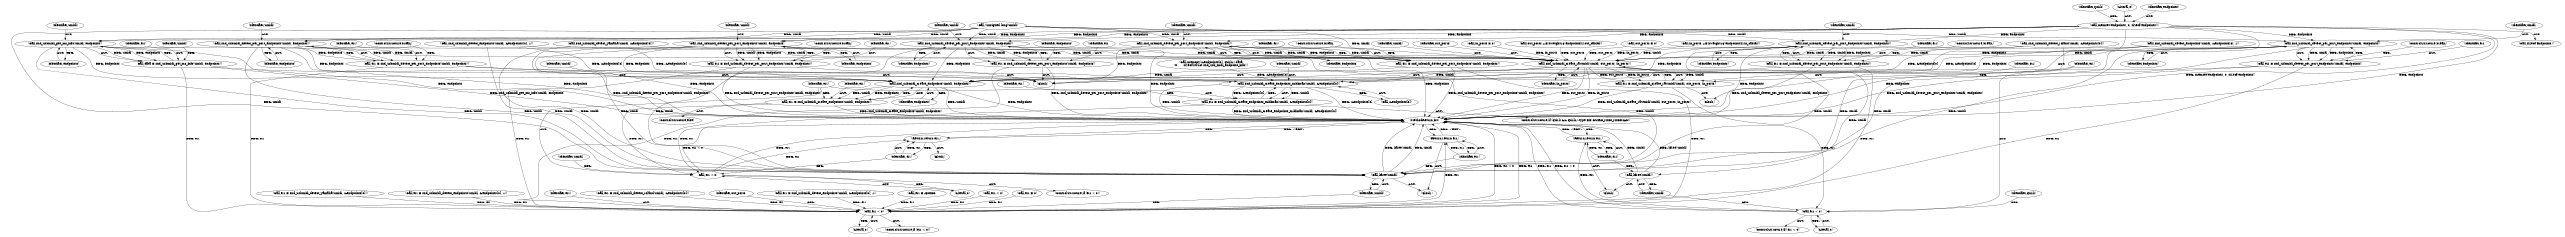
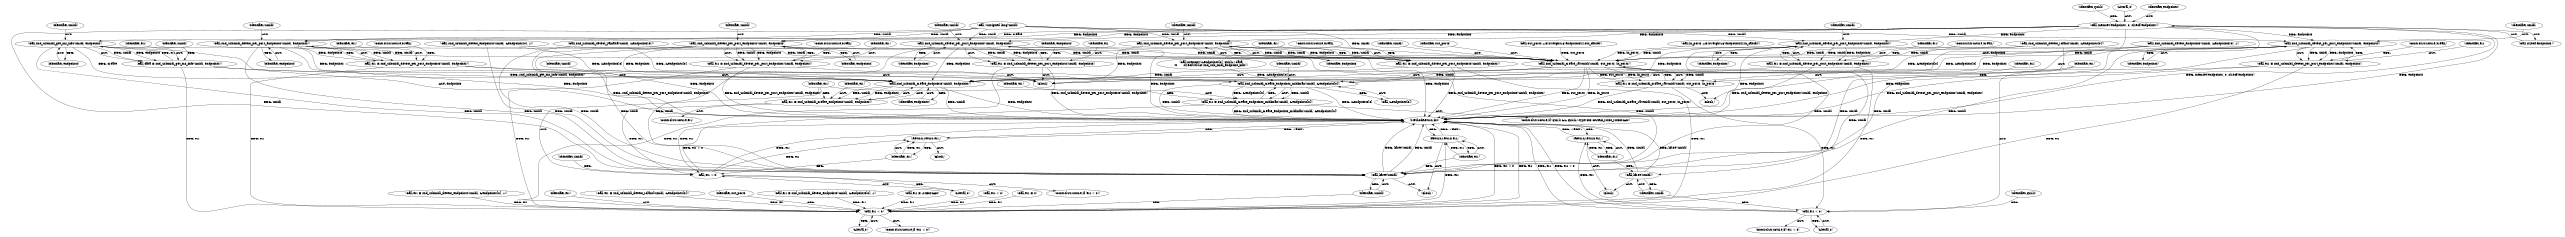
edge "(Call,sizeof(endpoints))" -> "(Call,memset(endpoints, 0, sizeof(endpoints)))": added, label "AST:"
edge "(Call,memset(endpoints, 0, sizeof(endpoints)))" -> "(Call,snd_usbmidi_get_ms_info(umidi, endpoints))": label "DDG: endpoints" -> "DDG: create"
edge "(Call,(unsigned long)umidi)" -> "(Call,snd_usbmidi_get_ms_info(umidi, endpoints))": removed, label "DDG: umidi"
node "(Call,in_ports = 0)": removed
node "(Call,out_ports = 0)": removed
edge "(Call,data = snd_usbmidi_get_ms_info(umidi, endpoints))" -> "(Call,snd_usbmidi_get_ms_info(umidi, endpoints))": label "CFG: " -> "DDG: err"
edge "(Call,memset(endpoints, 0, sizeof(endpoints)))" -> "(Call,snd_usbmidi_create_endpoints(umidi, endpoints))": label "DDG: endpoints" -> "AST: endpoints"
edge "(Call,snd_usbmidi_get_ms_info(umidi, endpoints))" -> "(Call,snd_usbmidi_create_endpoints(umidi, endpoints))": label "DDG: endpoints" -> "DDG: create"
edge "(Call,snd_usbmidi_get_ms_info(umidi, endpoints))" -> "(MethodReturn,int)": label "DDG: endpoints" -> "AST: endpoints"
node "(Identifier,in_ports)": removed
edge "(Call,err = snd_usbmidi_create_endpoints(umidi, endpoints))" -> "(Call,snd_usbmidi_create_endpoints(umidi, endpoints))": label "CFG: " -> "AST: "
edge "(Call,data = snd_usbmidi_get_ms_info(umidi, endpoints))" -> "(MethodReturn,int)": now "(Call,data = snd_usbmidi_get_ms_info(umidi, endpoints))" -> "(Call,snd_usbmidi_create_endpoints(umidi, endpoints))"
edge "(Call,err = snd_usbmidi_create_endpoints(umidi, endpoints))" -> "(MethodReturn,int)": removed, label "DDG: snd_usbmidi_create_endpoints(umidi, endpoints)"
node "(ControlStructure,else)": label "(ControlStructure,else)" -> "(ControlStructure,err)"
node "(Call,err = snd_usbmidi_detect_yamaha(umidi, &endpoints[0]))": removed
node "(Call,err = -ENXIO)": label "(Call,err = -ENXIO)" -> "(Call,err = -MIDIMAN)"
